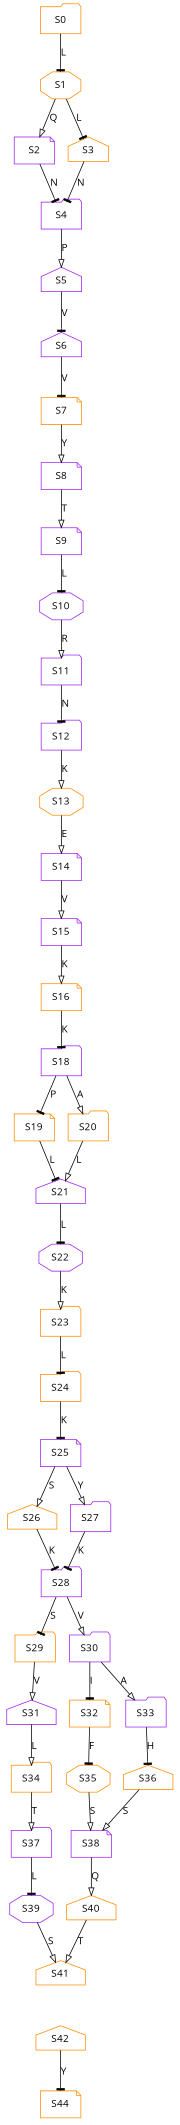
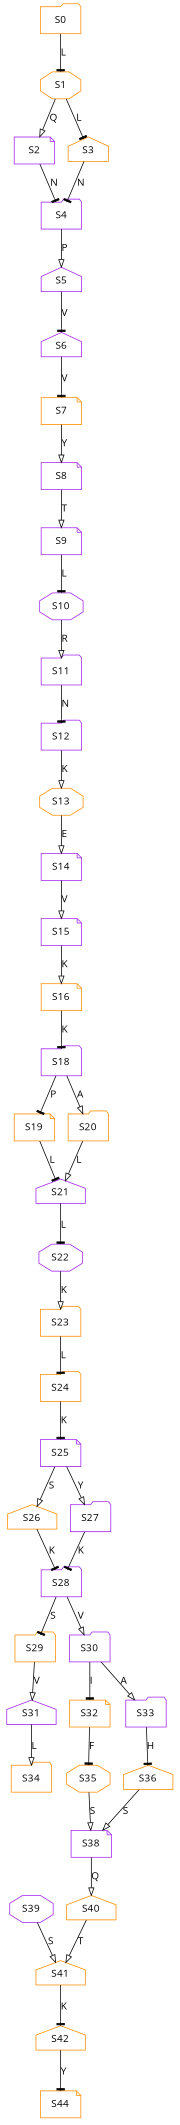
node "S37": removed
edge "S41" -> "S42": added, label "K"
